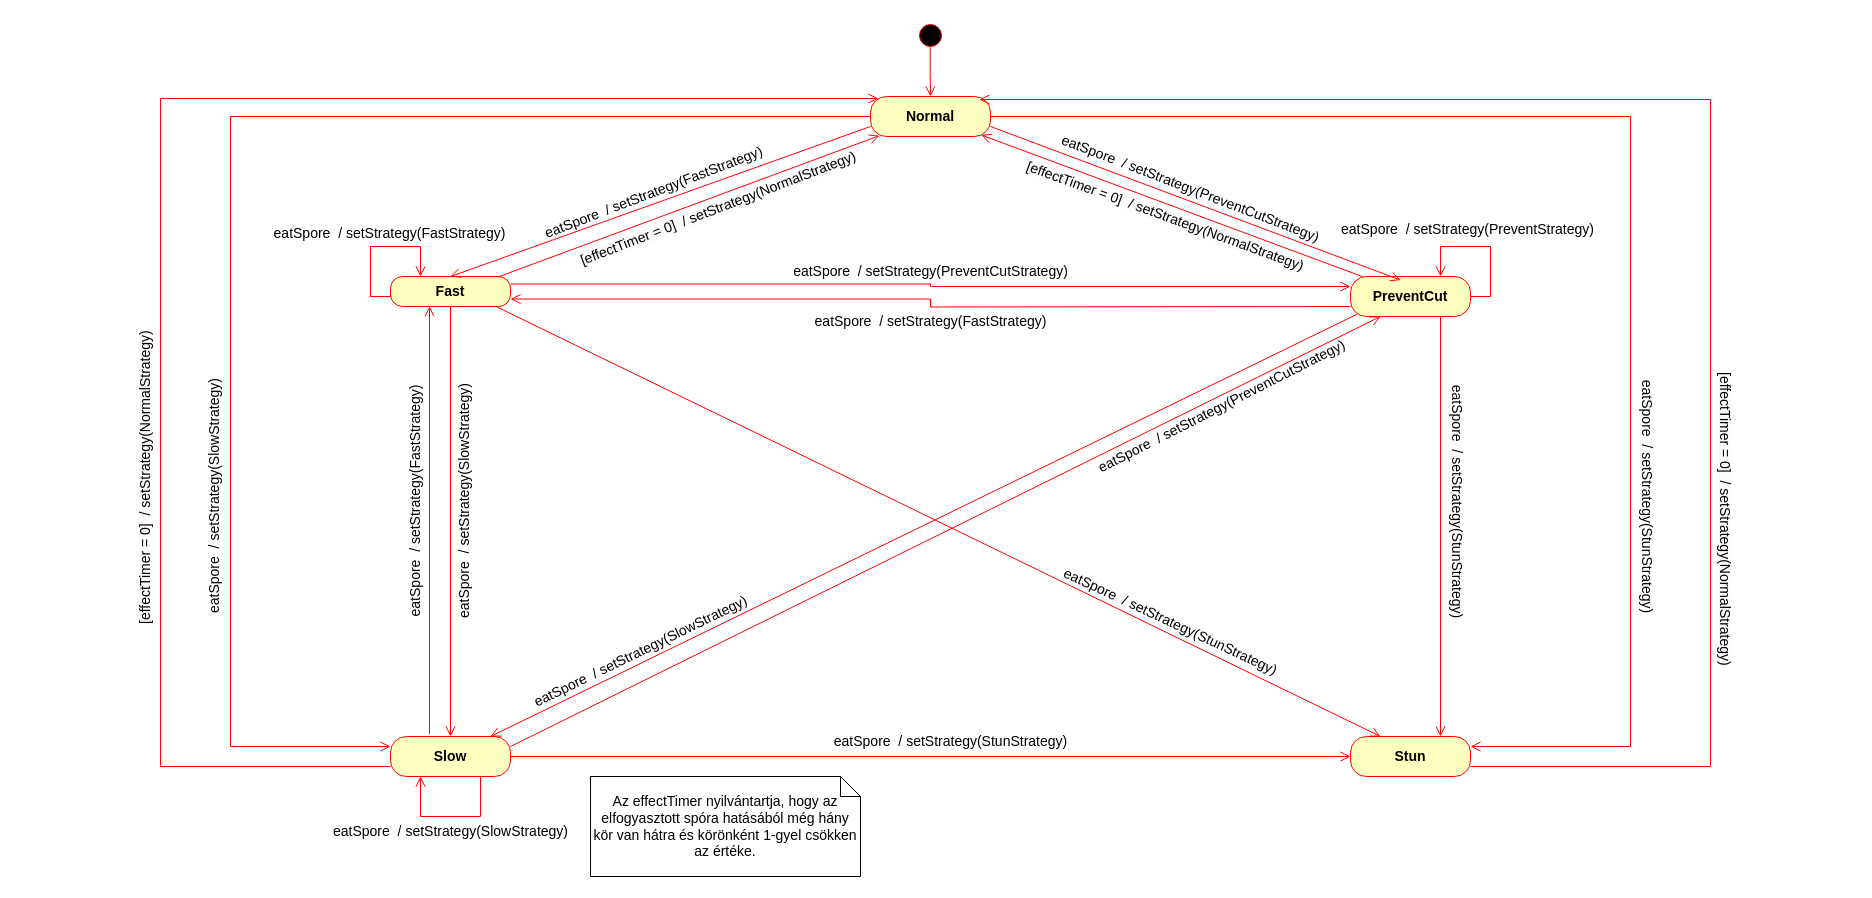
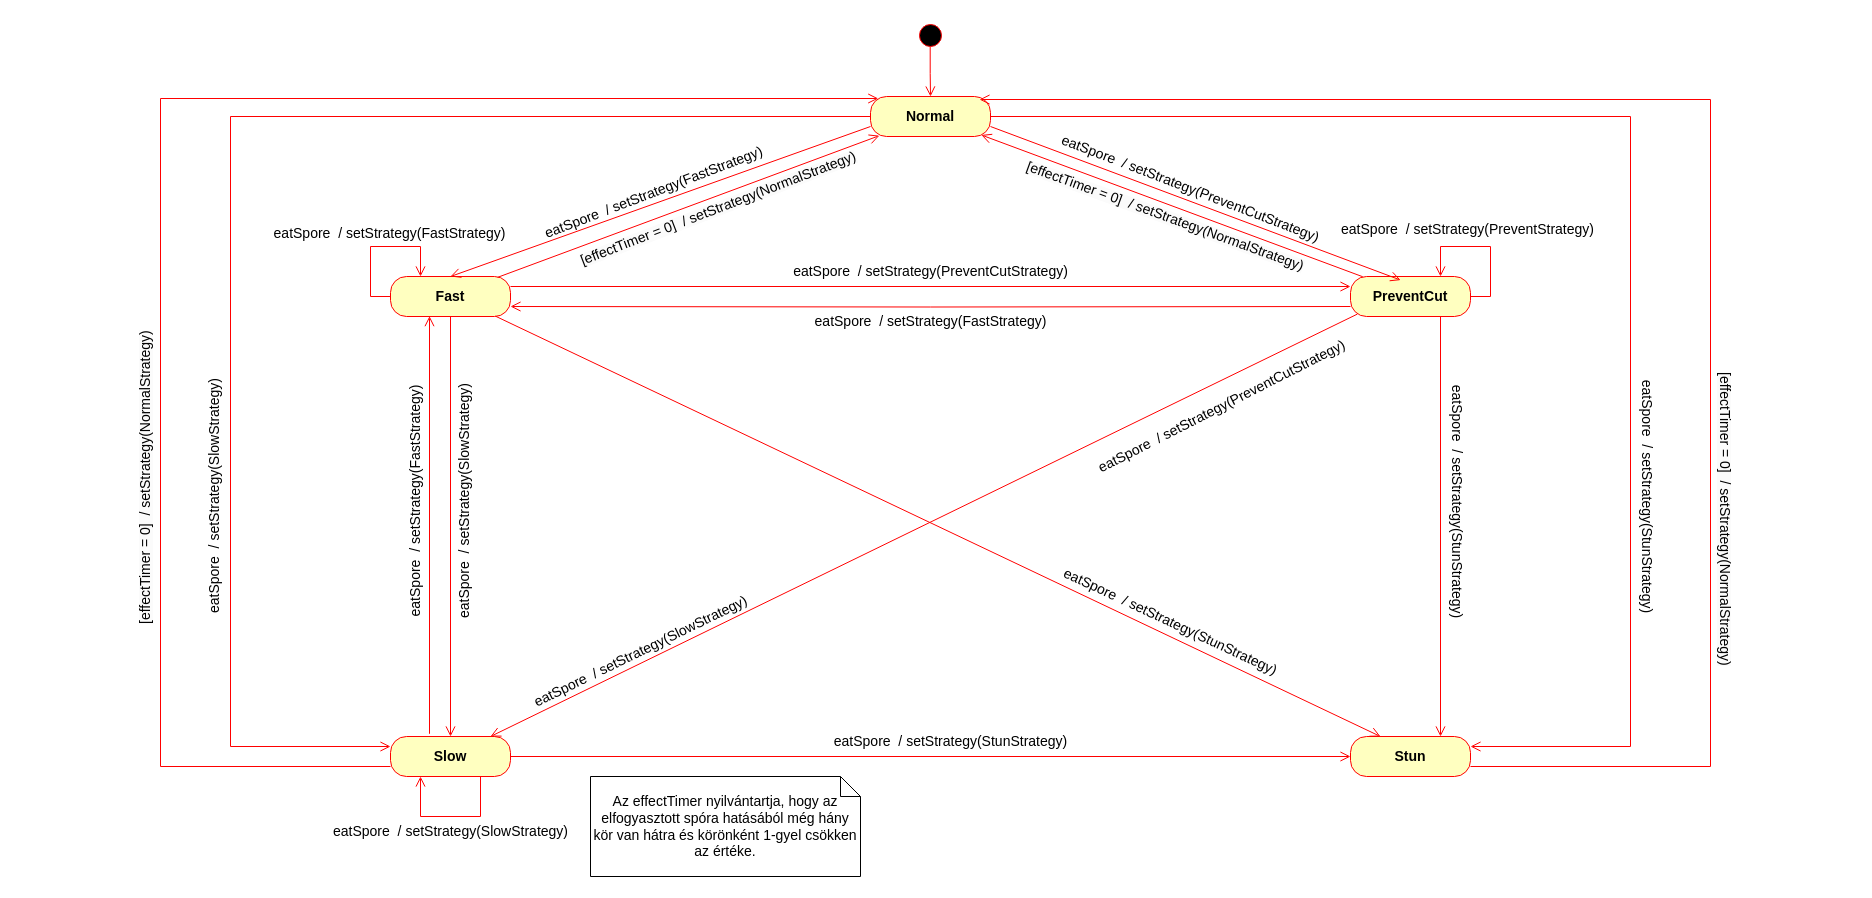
node "Fast": size 120x30 -> 120x40
edge "Slow" -> "PreventCut": removed
